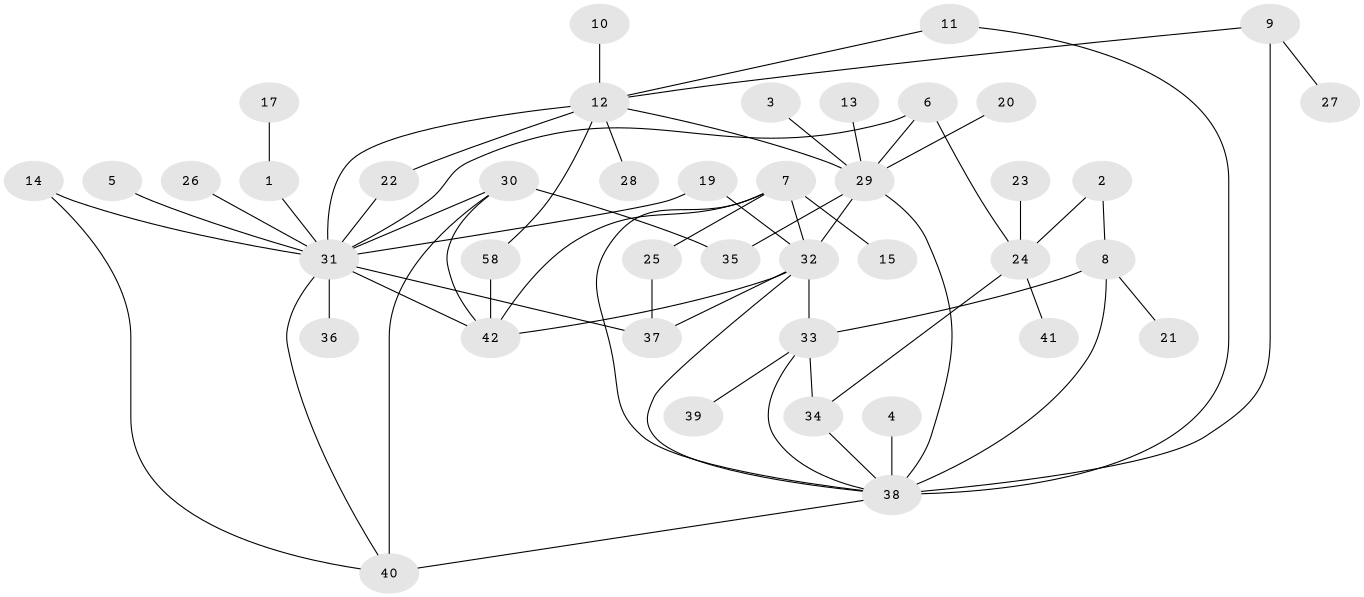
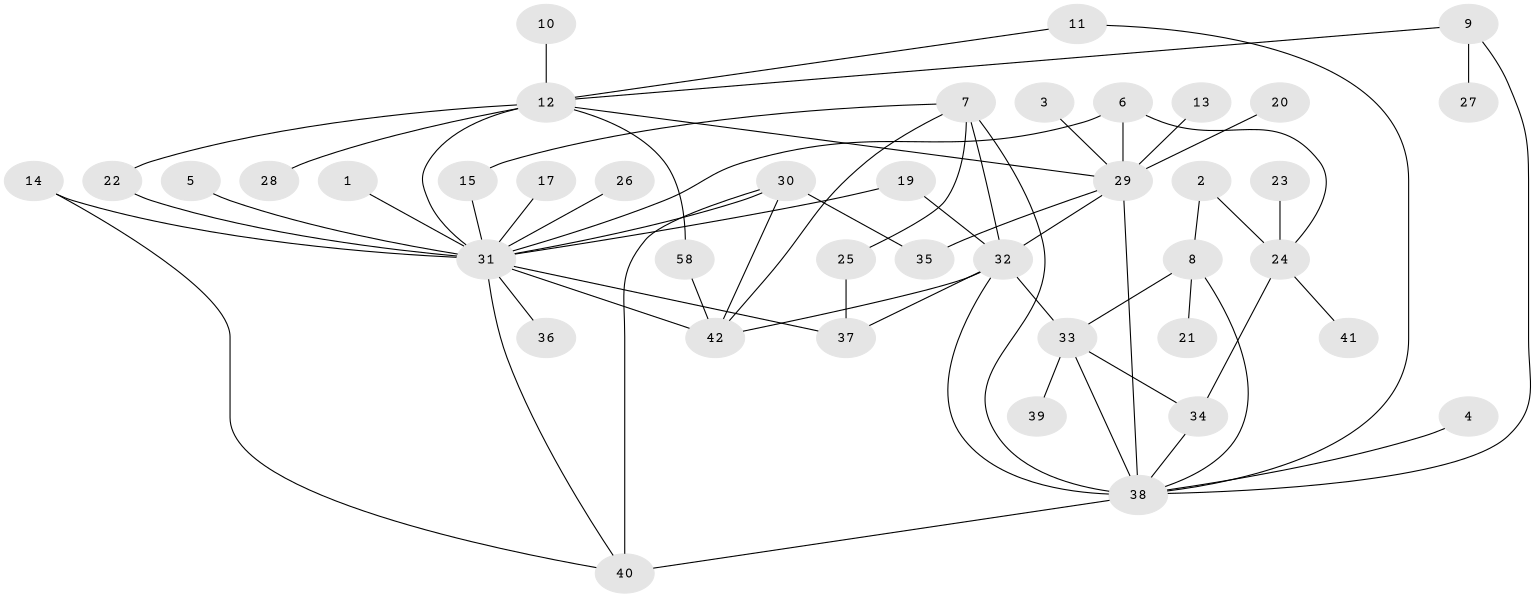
edge "17" -- "1": now "17" -- "31"
edge "15" -- "31": added
